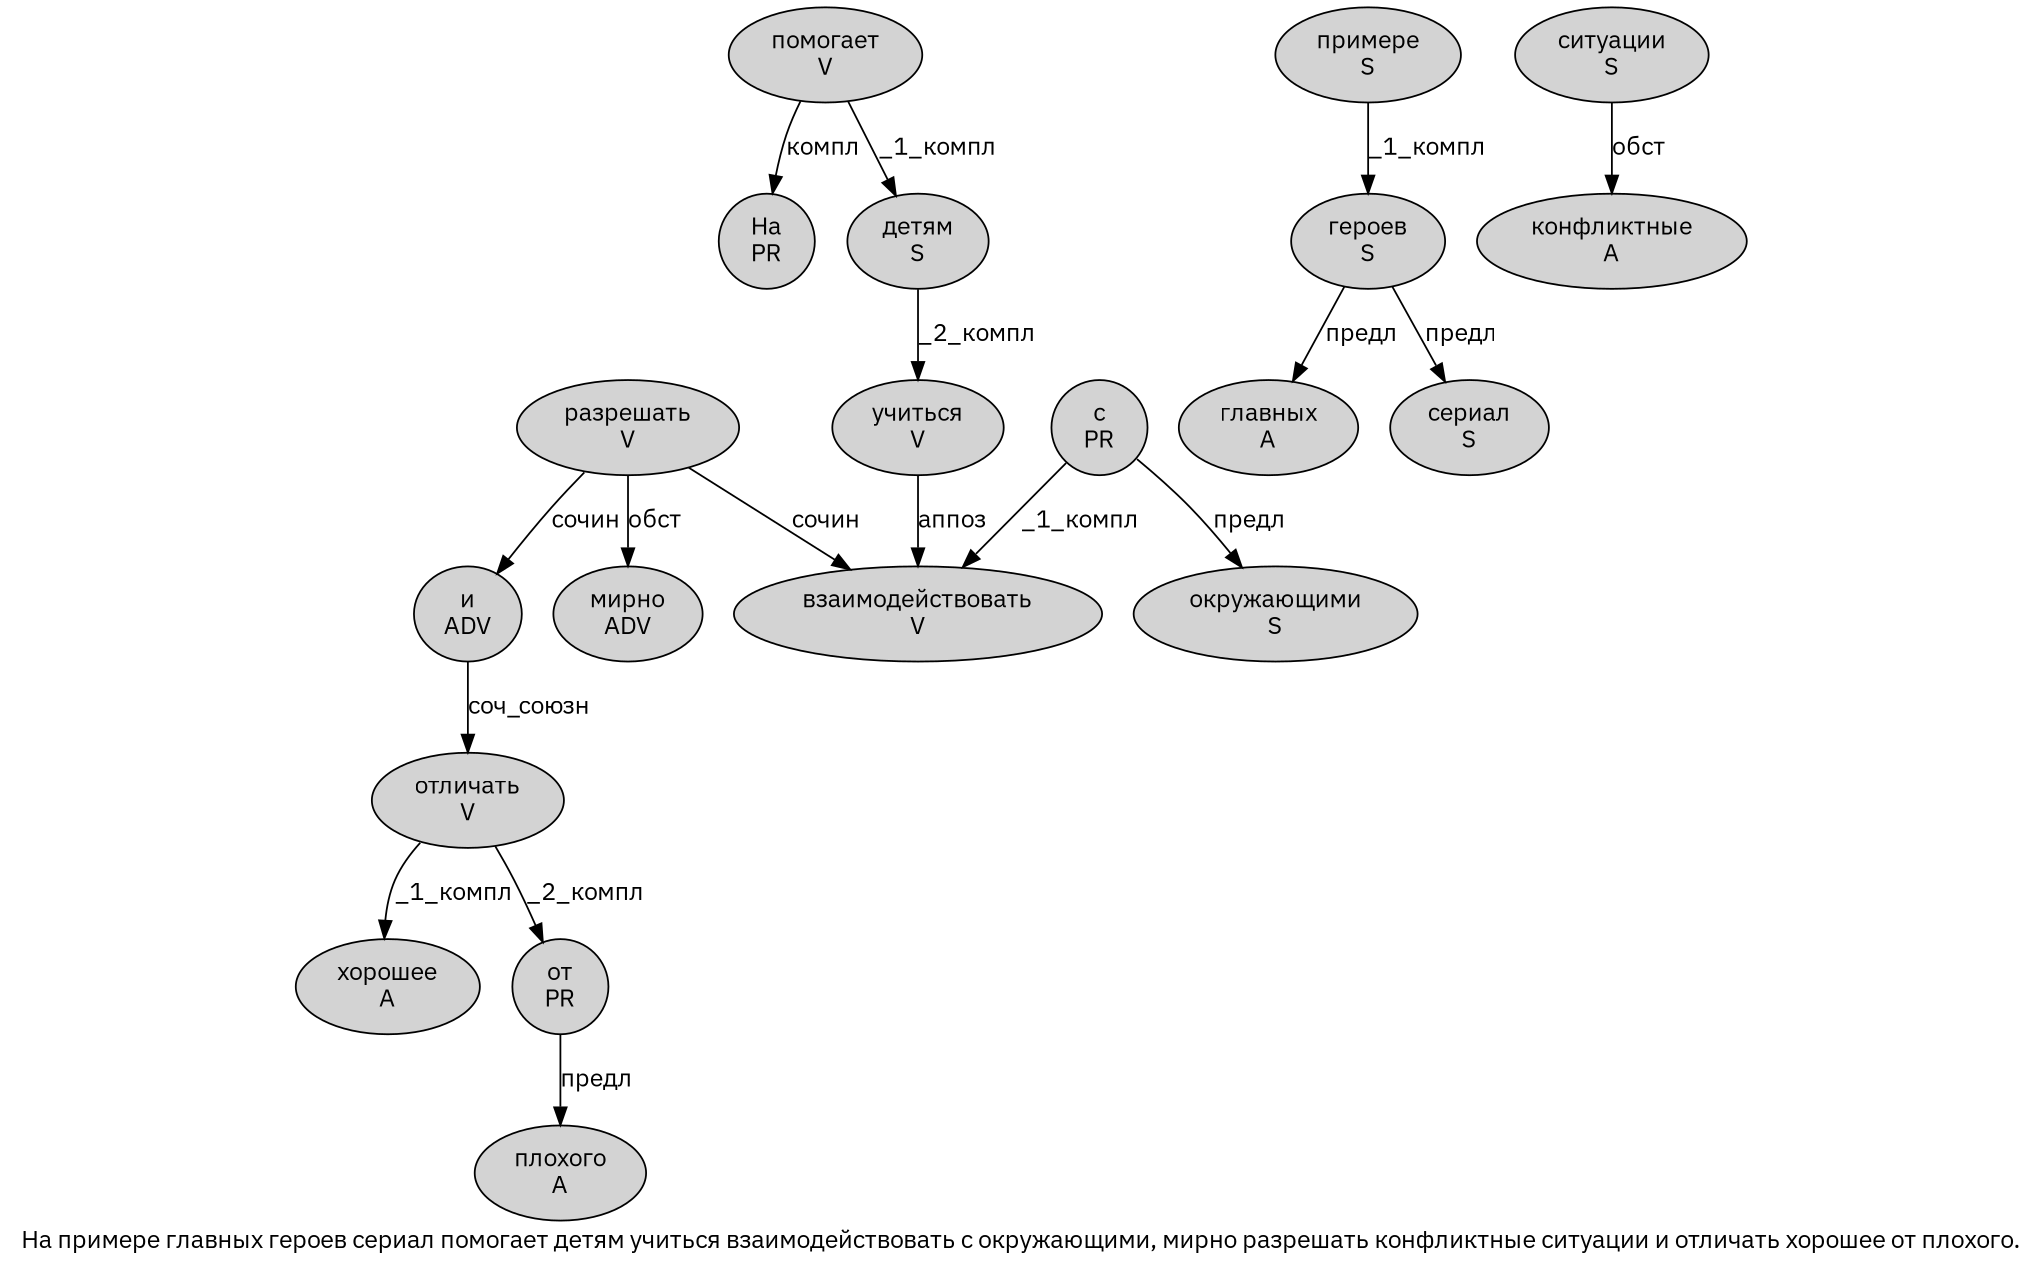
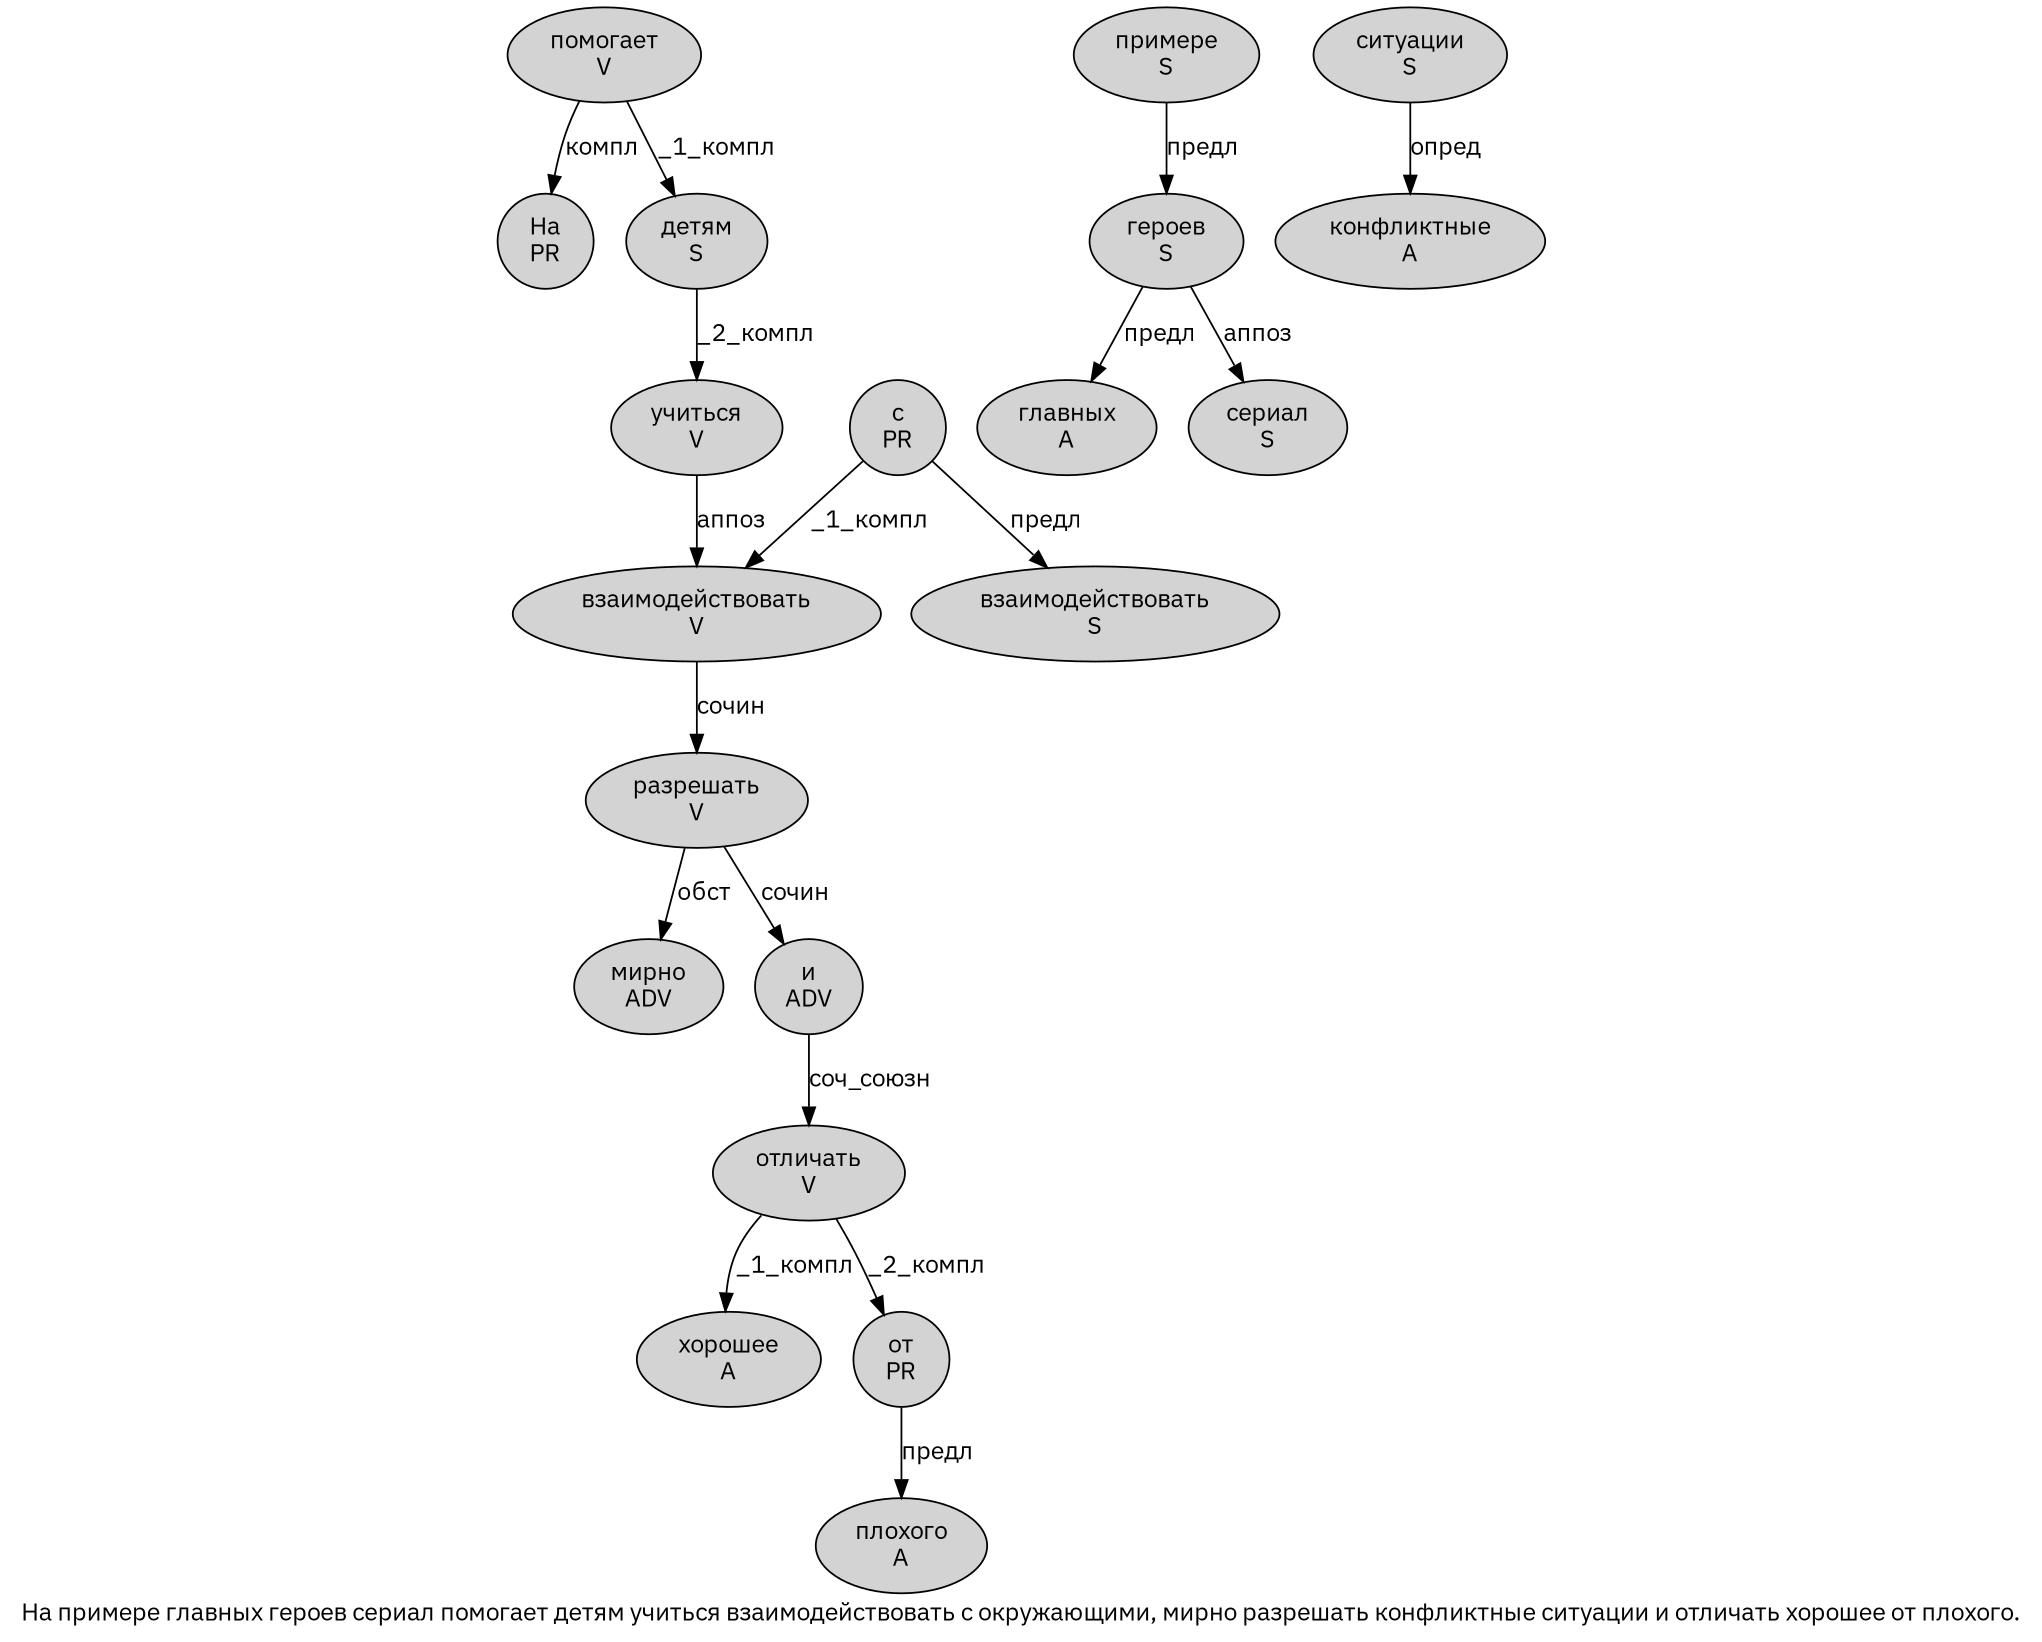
edge "примере S" -> "героев S": label "_1_компл" -> "предл"
edge "ситуации S" -> "конфликтные A": label "обст" -> "опред"
edge "героев S" -> "сериал S": label "предл" -> "аппоз"
edge "разрешать V" -> "взаимодействовать V": reversed
node "окружающими S": label "окружающими S" -> "взаимодействовать S"
